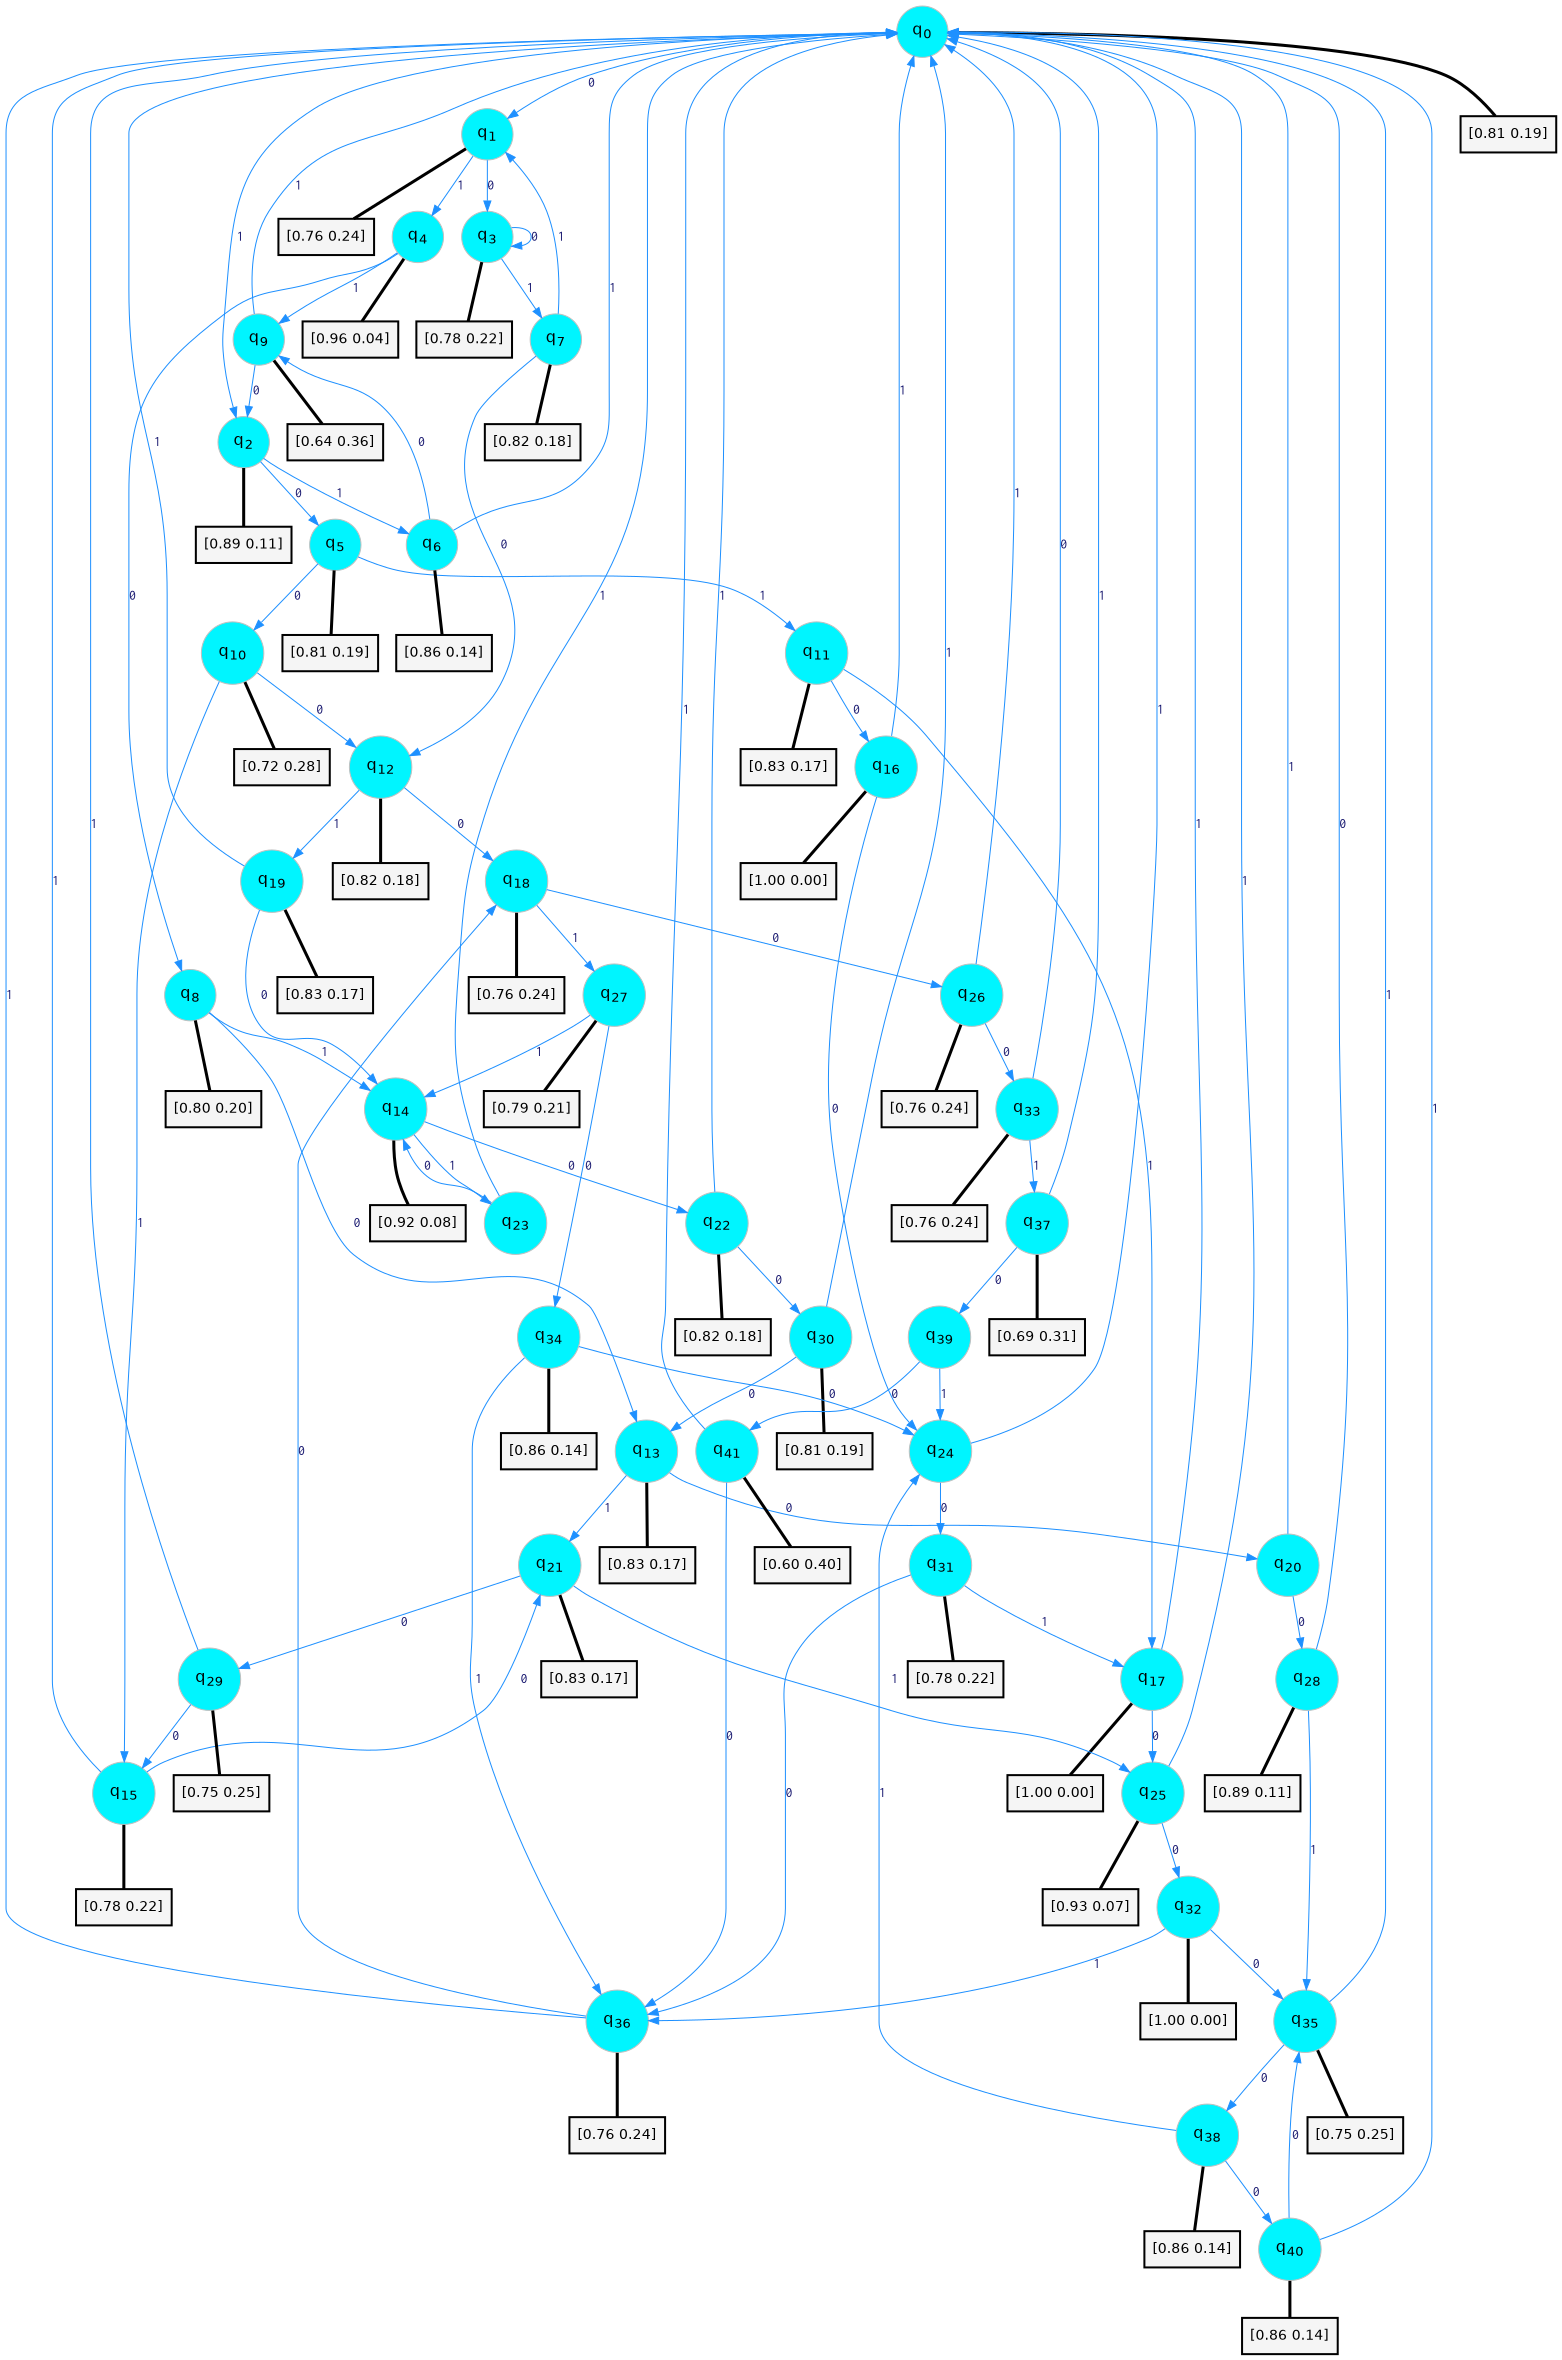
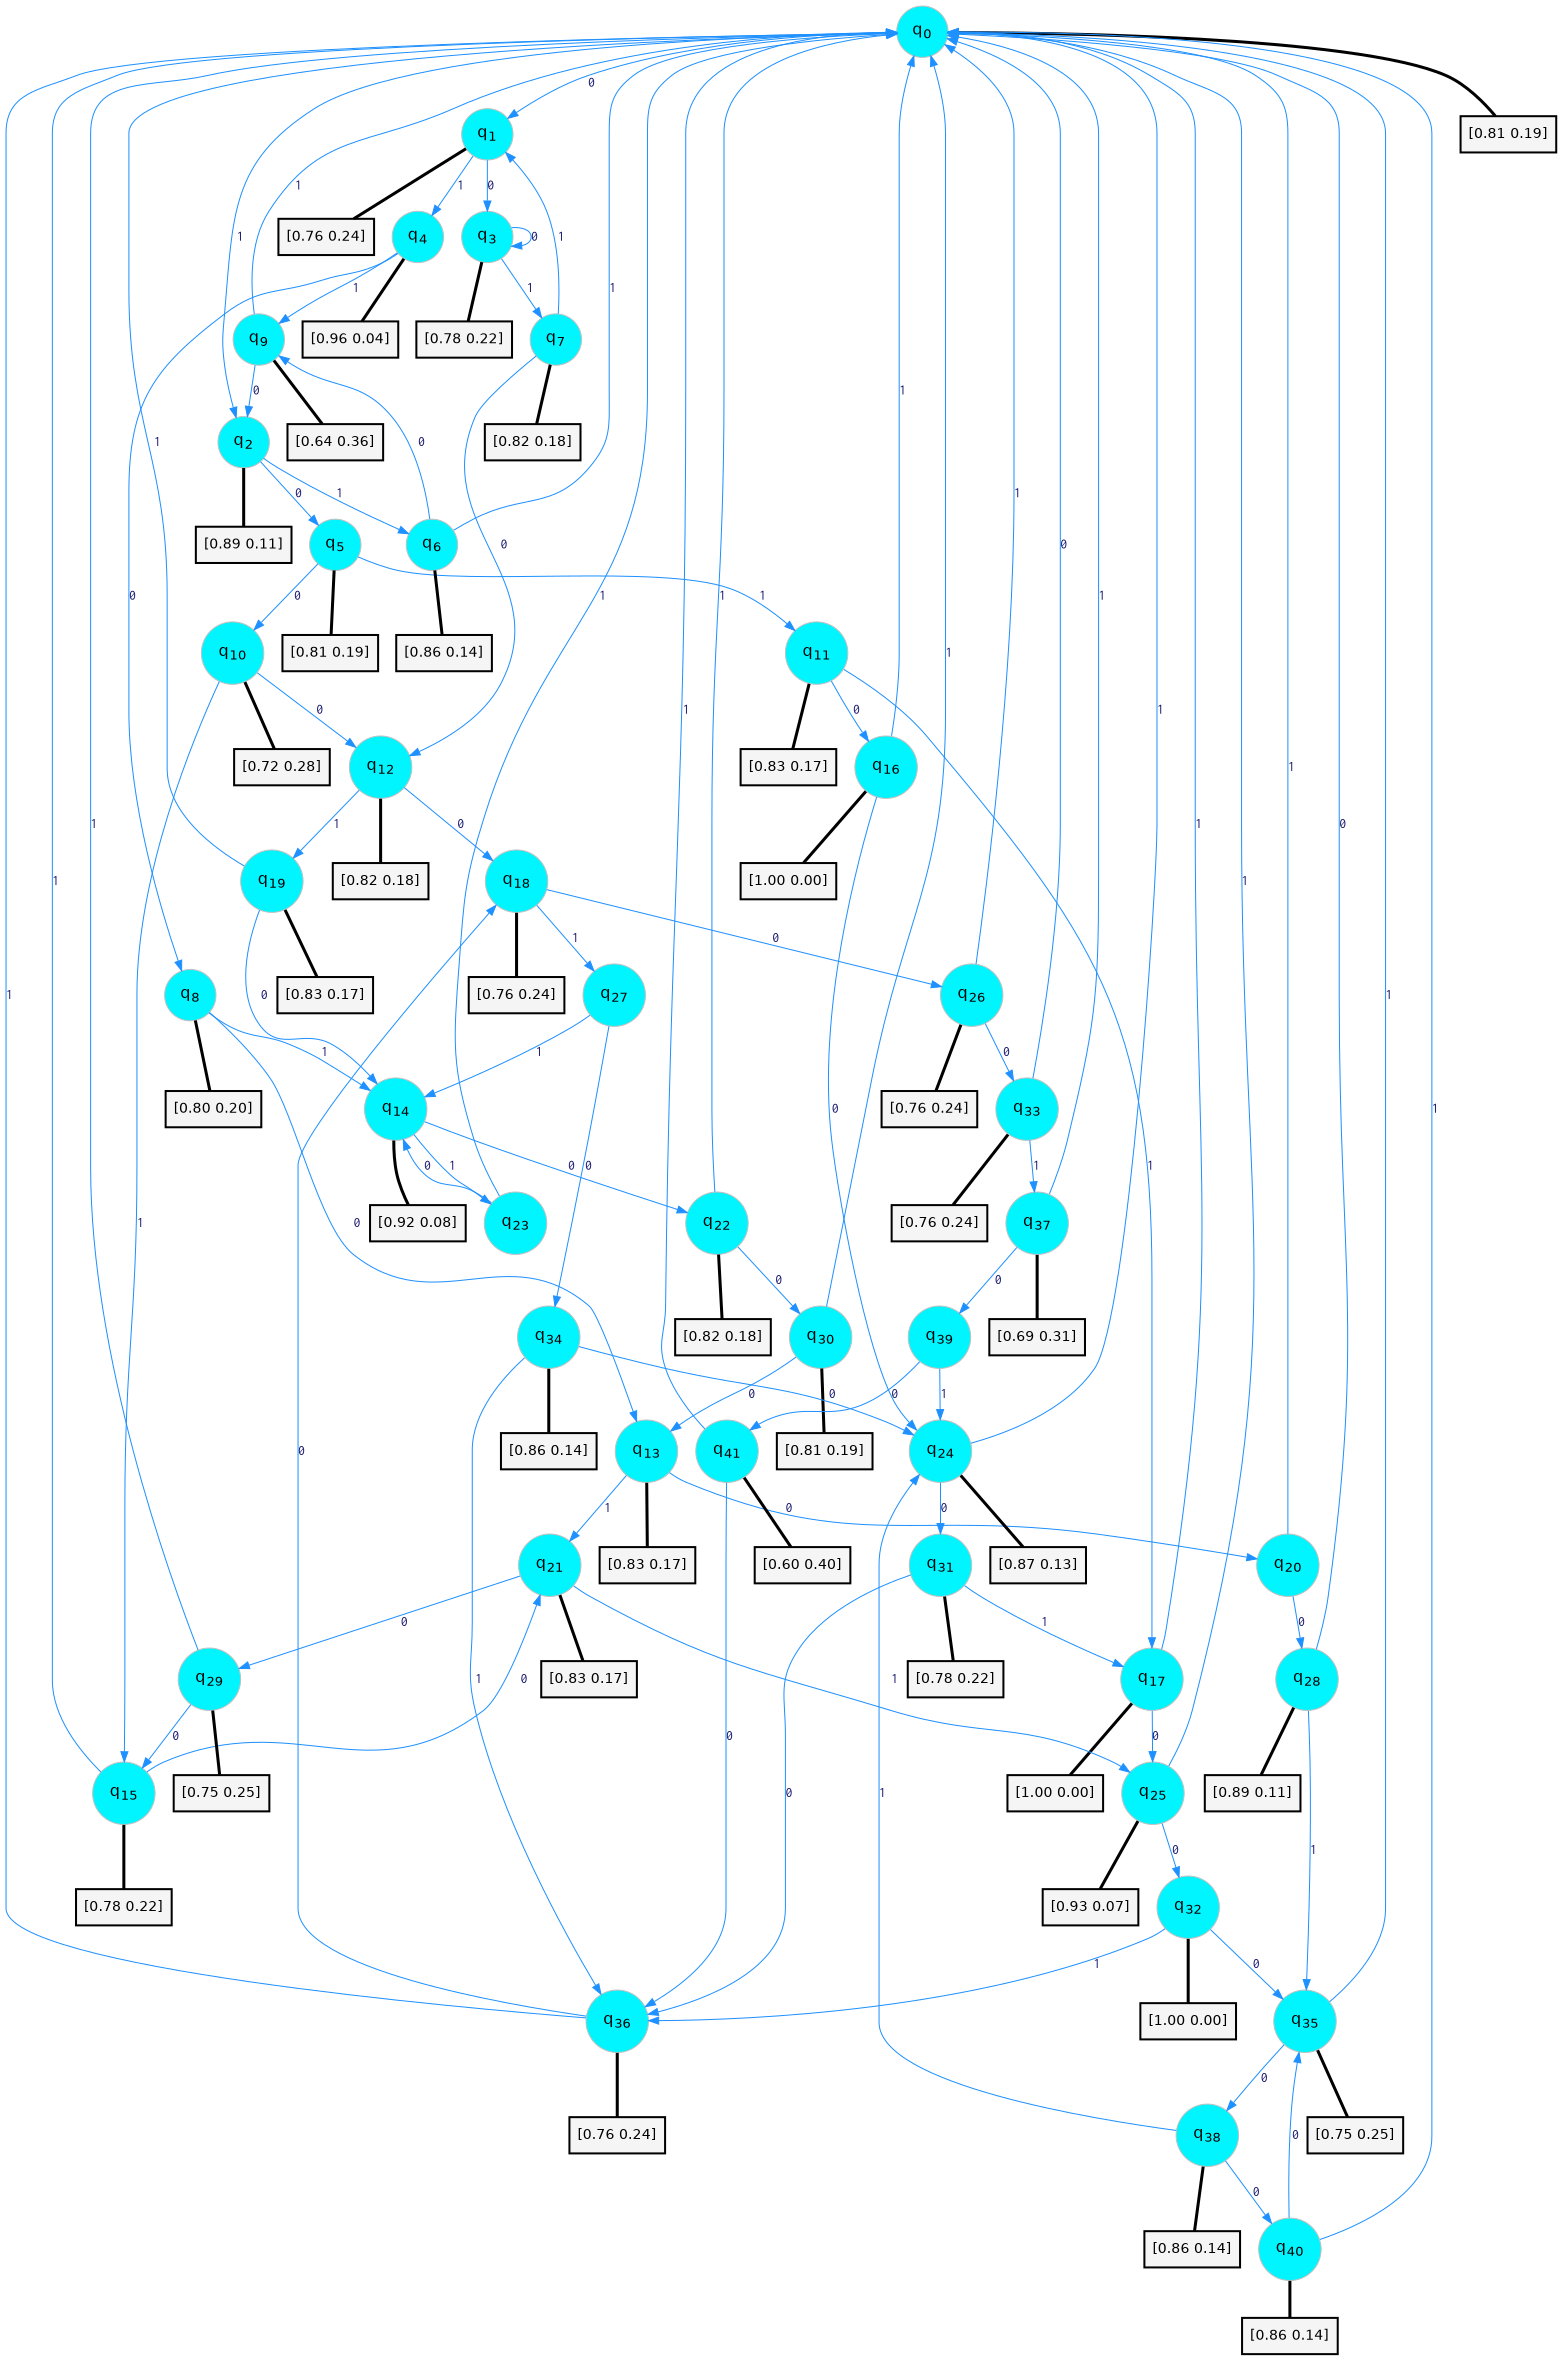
node "[0.79 0.21]": removed
node "[0.87 0.13]": added
